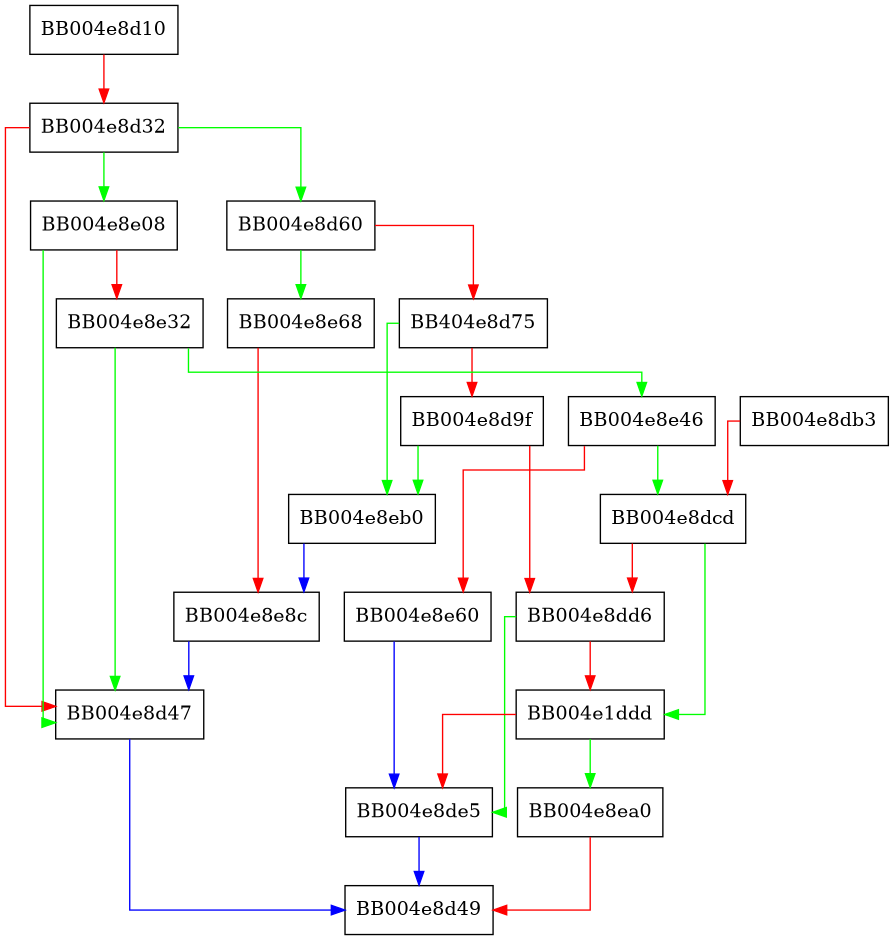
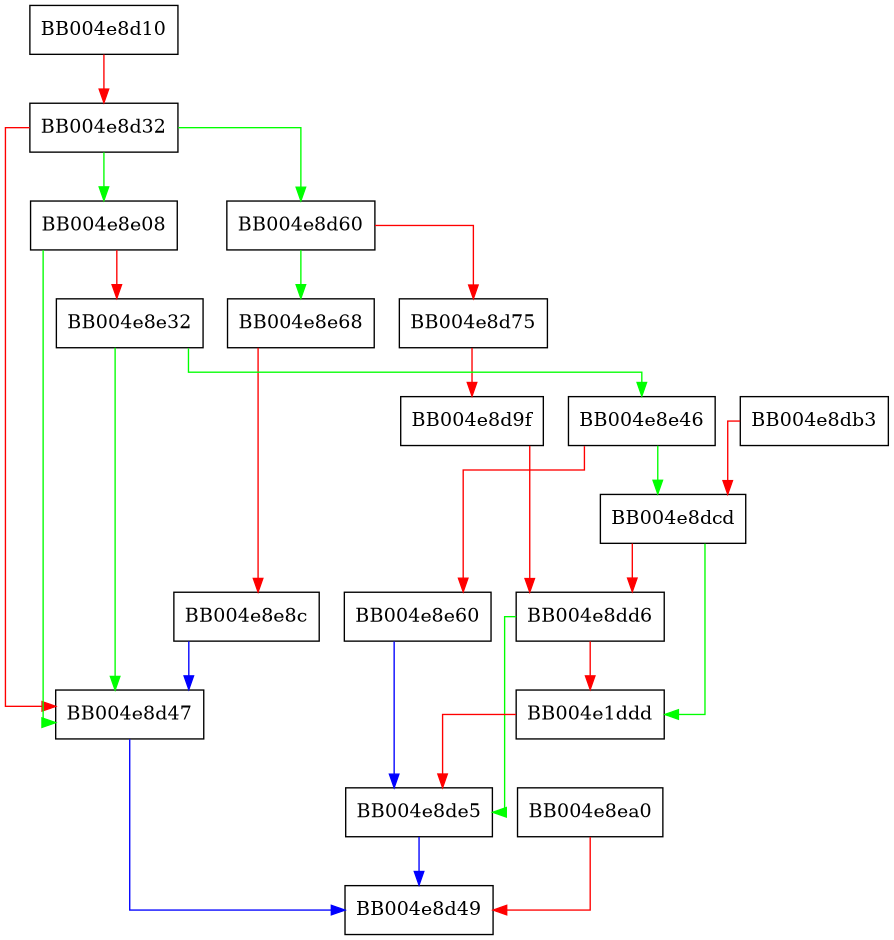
node "BB404e8d75": label "BB404e8d75" -> "BB004e8d75"
node "BB004e8eb0": removed
edge "BB004e1ddd" -> "BB004e8ea0": removed
